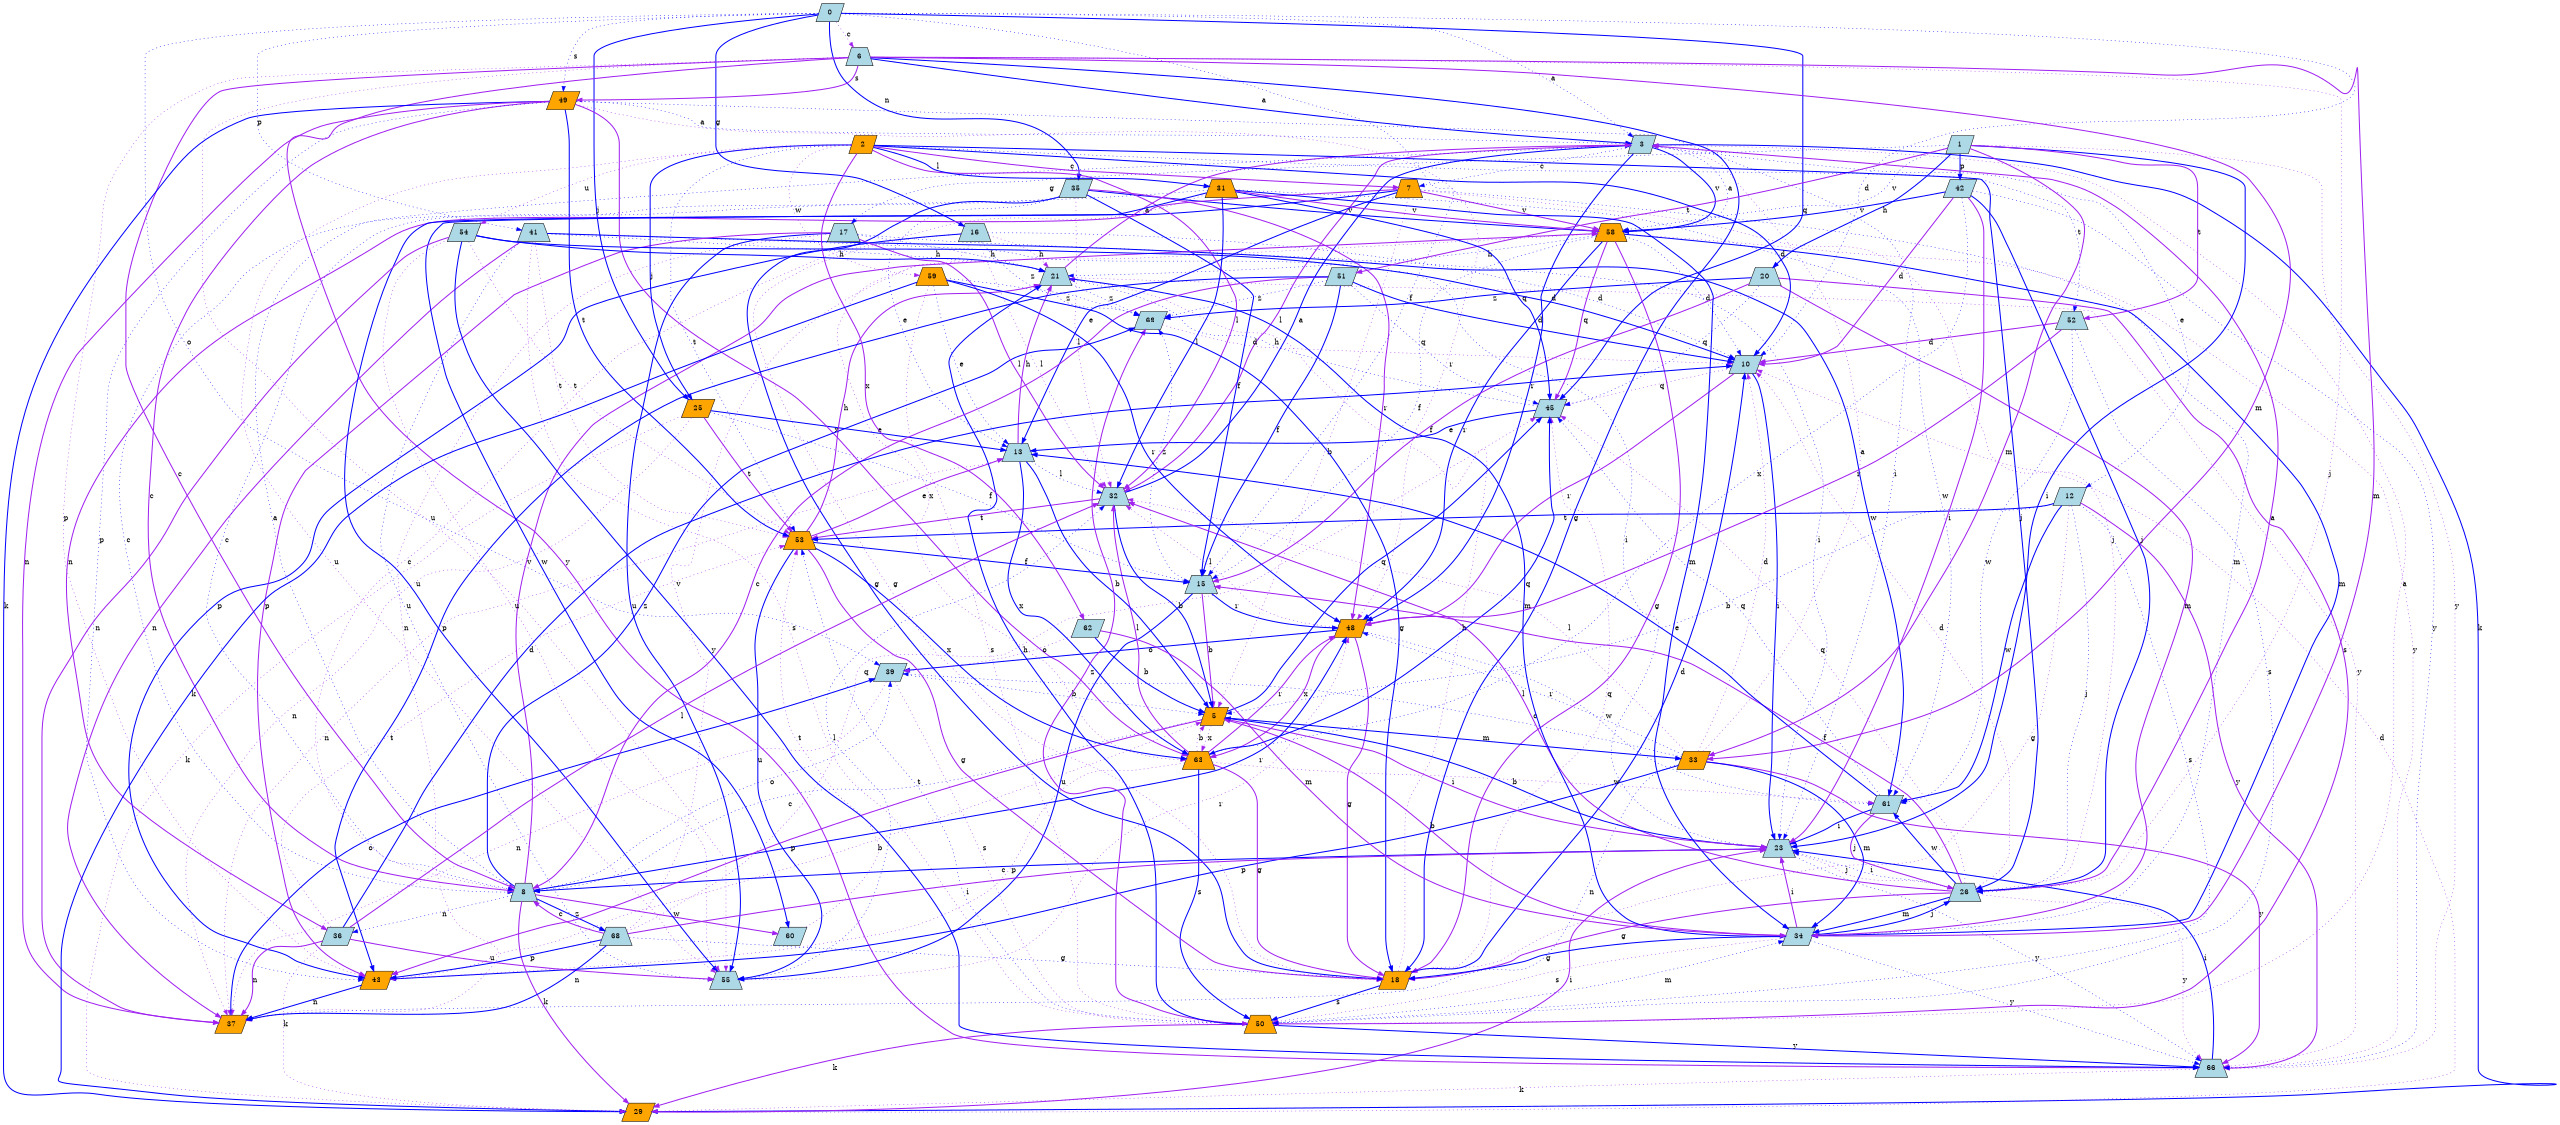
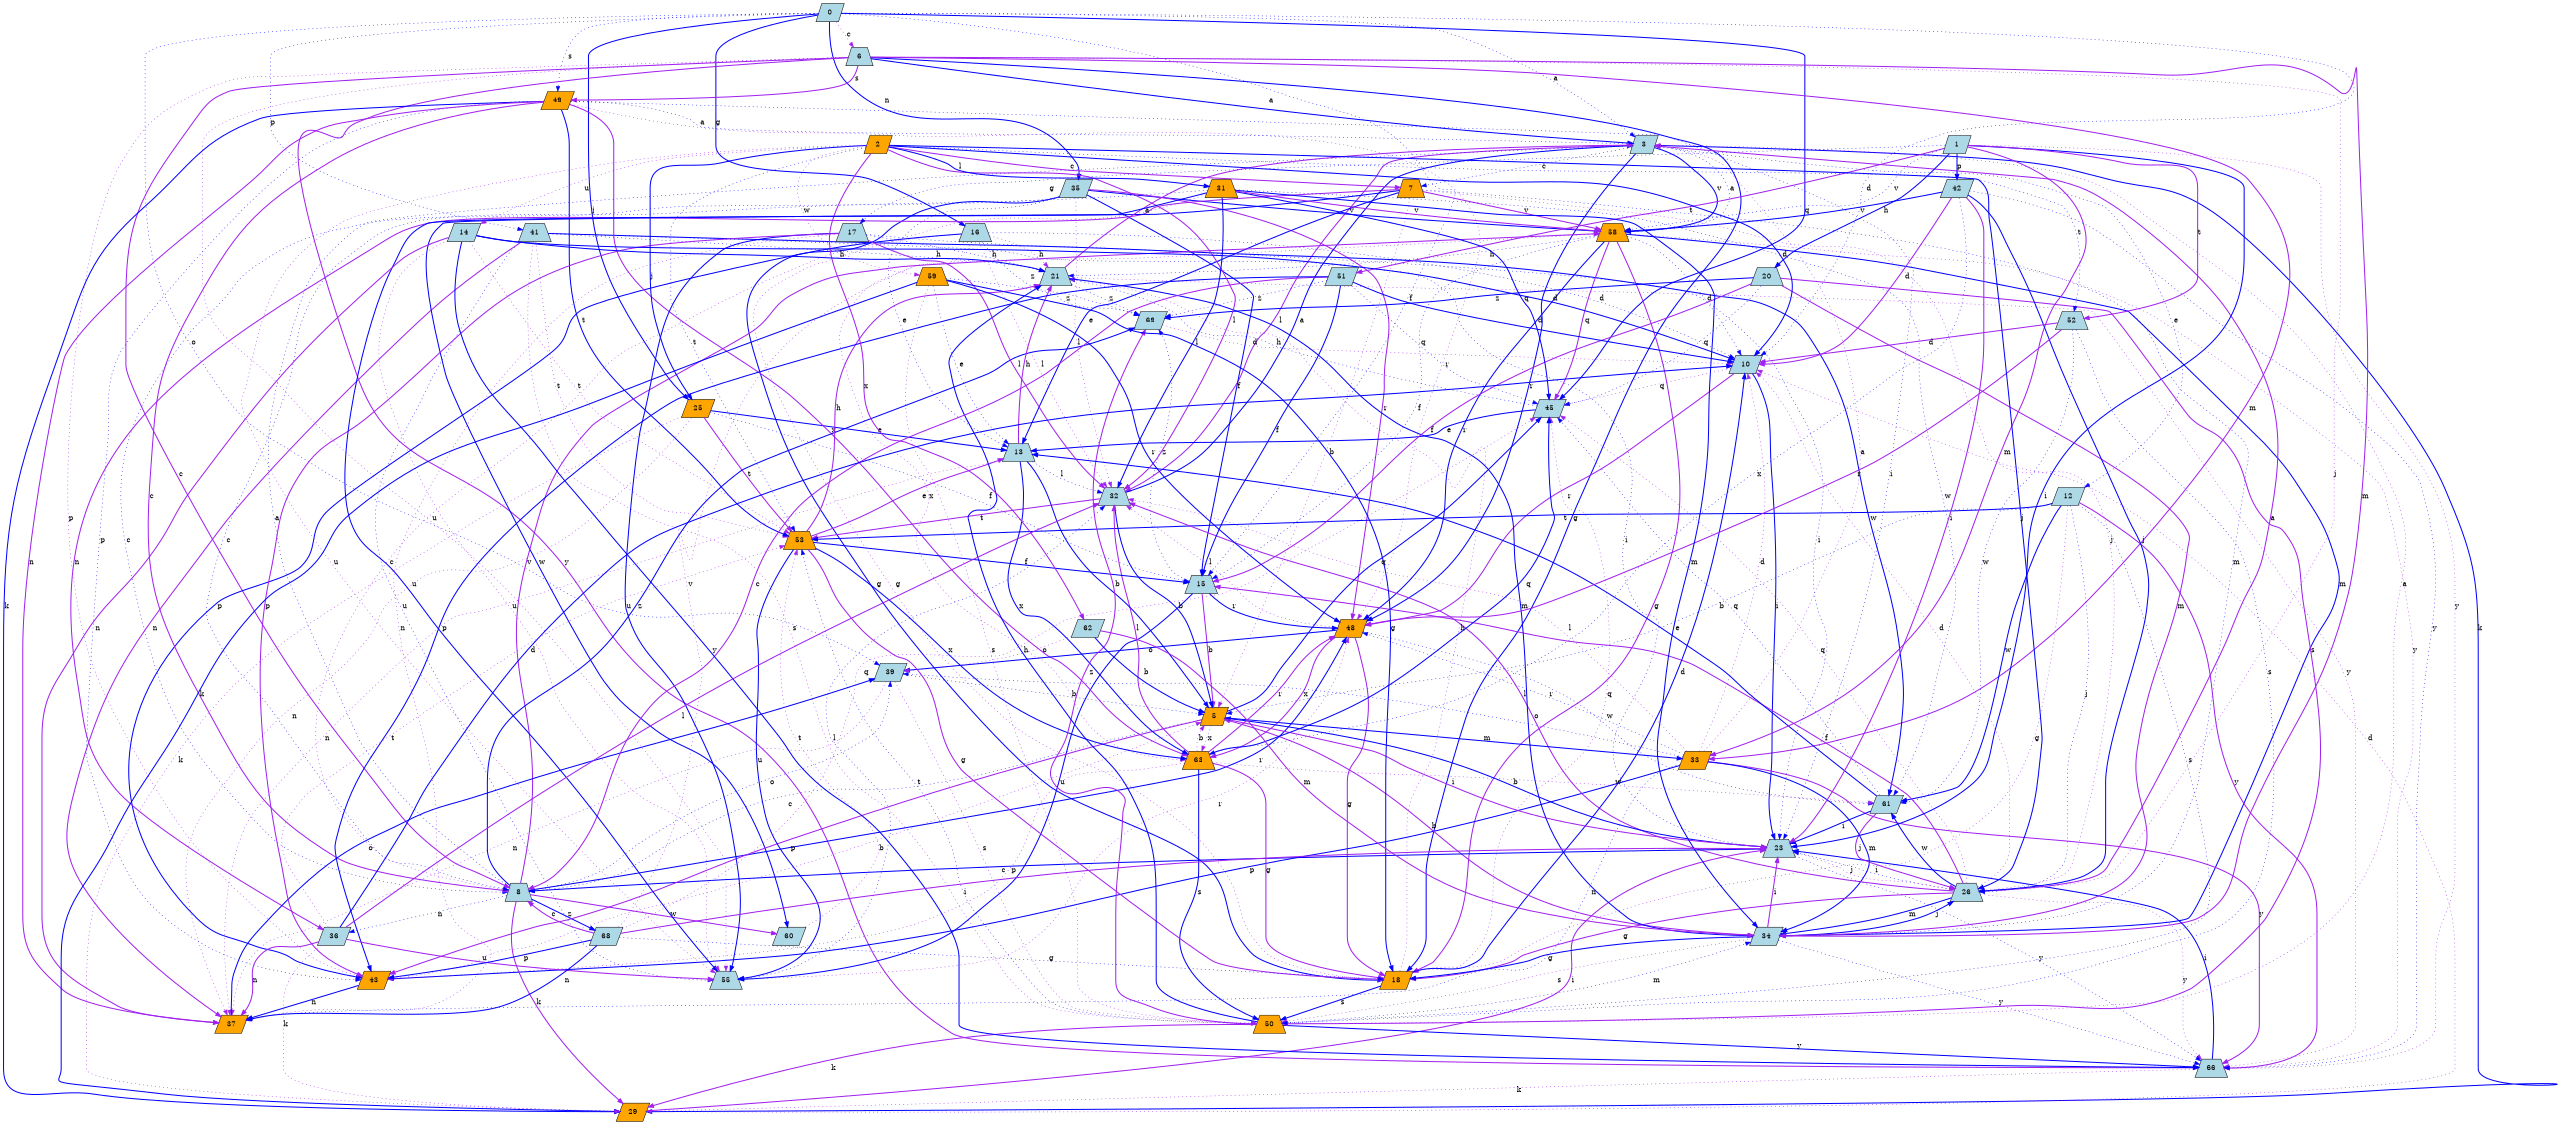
node "54": label "54" -> "14"
node "68": shape trapezium -> parallelogram
